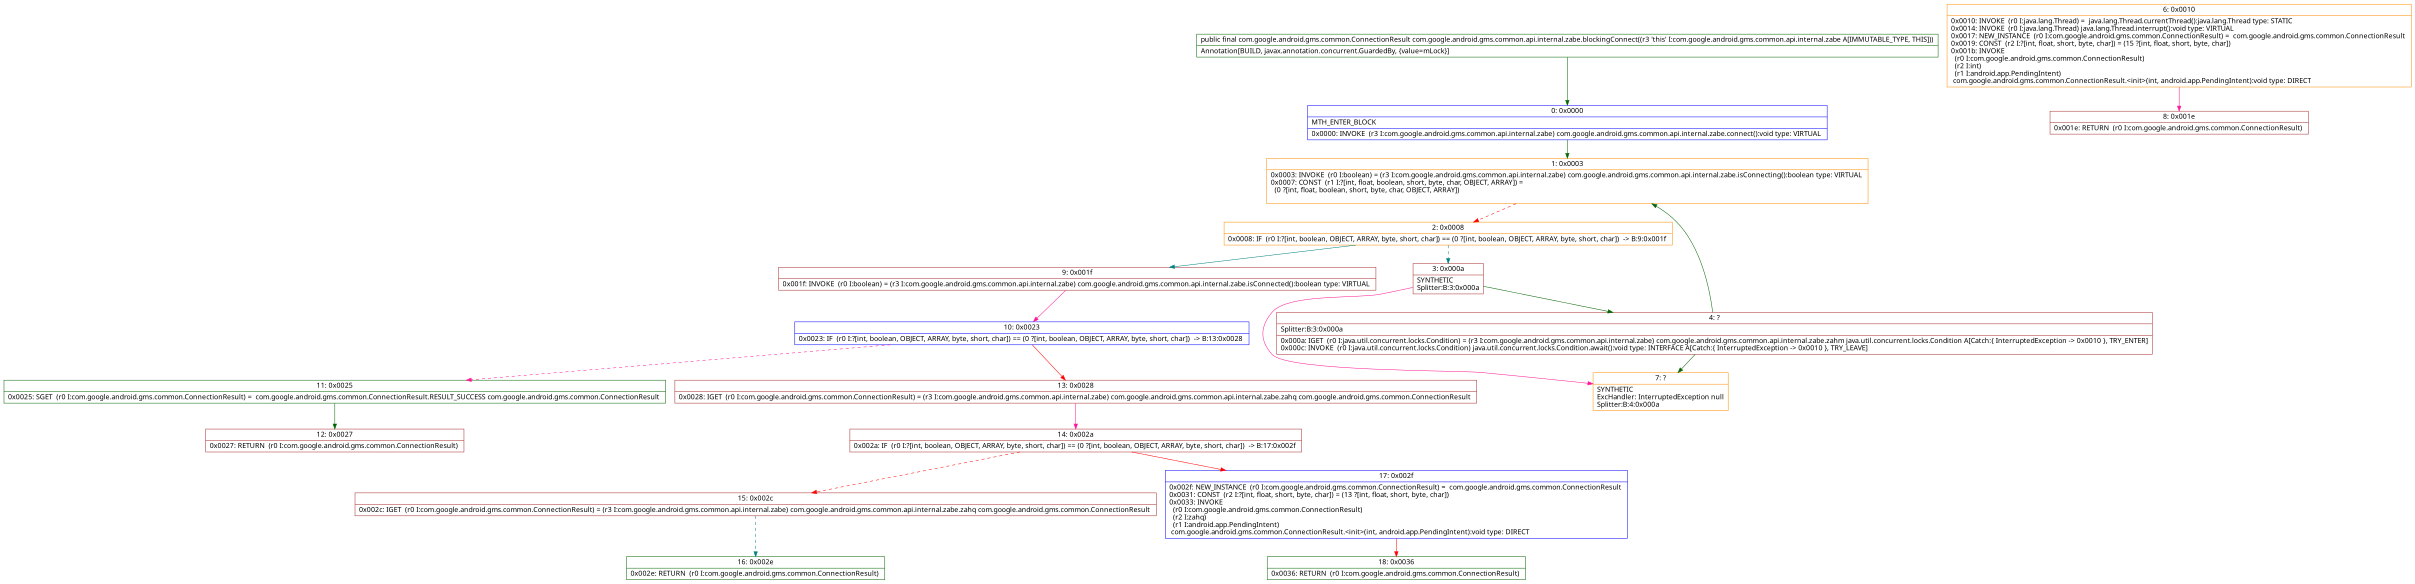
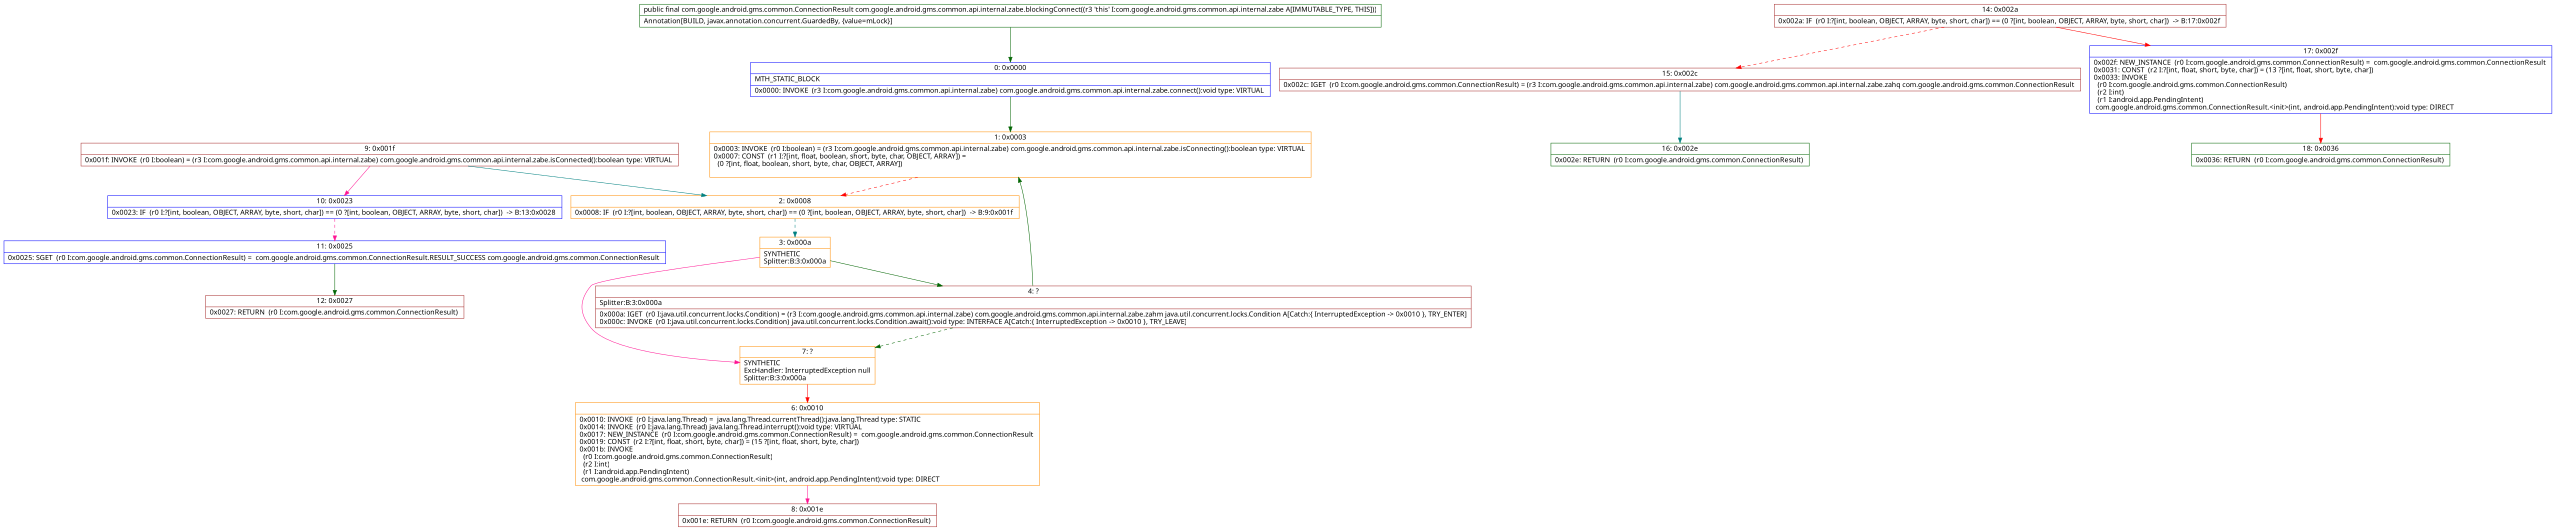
node "0: 0x0000": text "MTH_ENTER_BLOCK" -> "MTH_STATIC_BLOCK"
edge "2: 0x0008" -> "9: 0x001f": reversed
node "3: 0x000a": color brown -> darkorange
edge "4: ?" -> "7: ?": style solid -> dashed
edge "7: ?" -> "6: 0x0010": added
node "11: 0x0025": color darkgreen -> blue
node "13: 0x0028": removed
node "7: ?": text "Splitter:B:4:0x000a" -> "Splitter:B:3:0x000a"
node "17: 0x002f": text "(r2 I:zahq)" -> "(r2 I:int)"
edge "15: 0x002c" -> "16: 0x002e": style dashed -> solid
